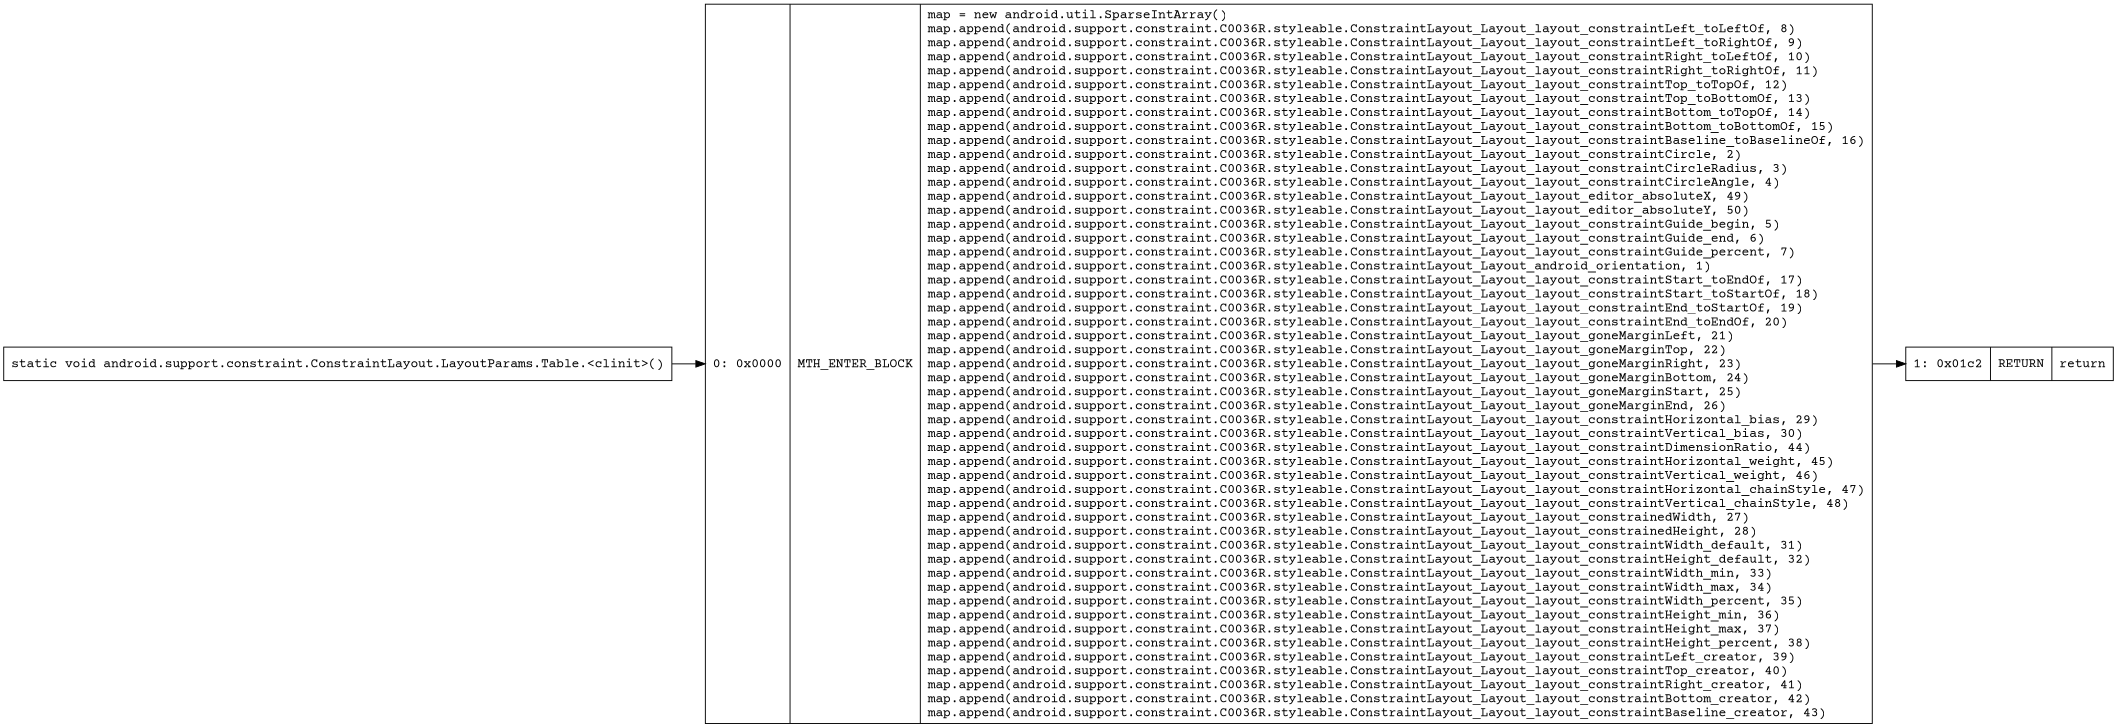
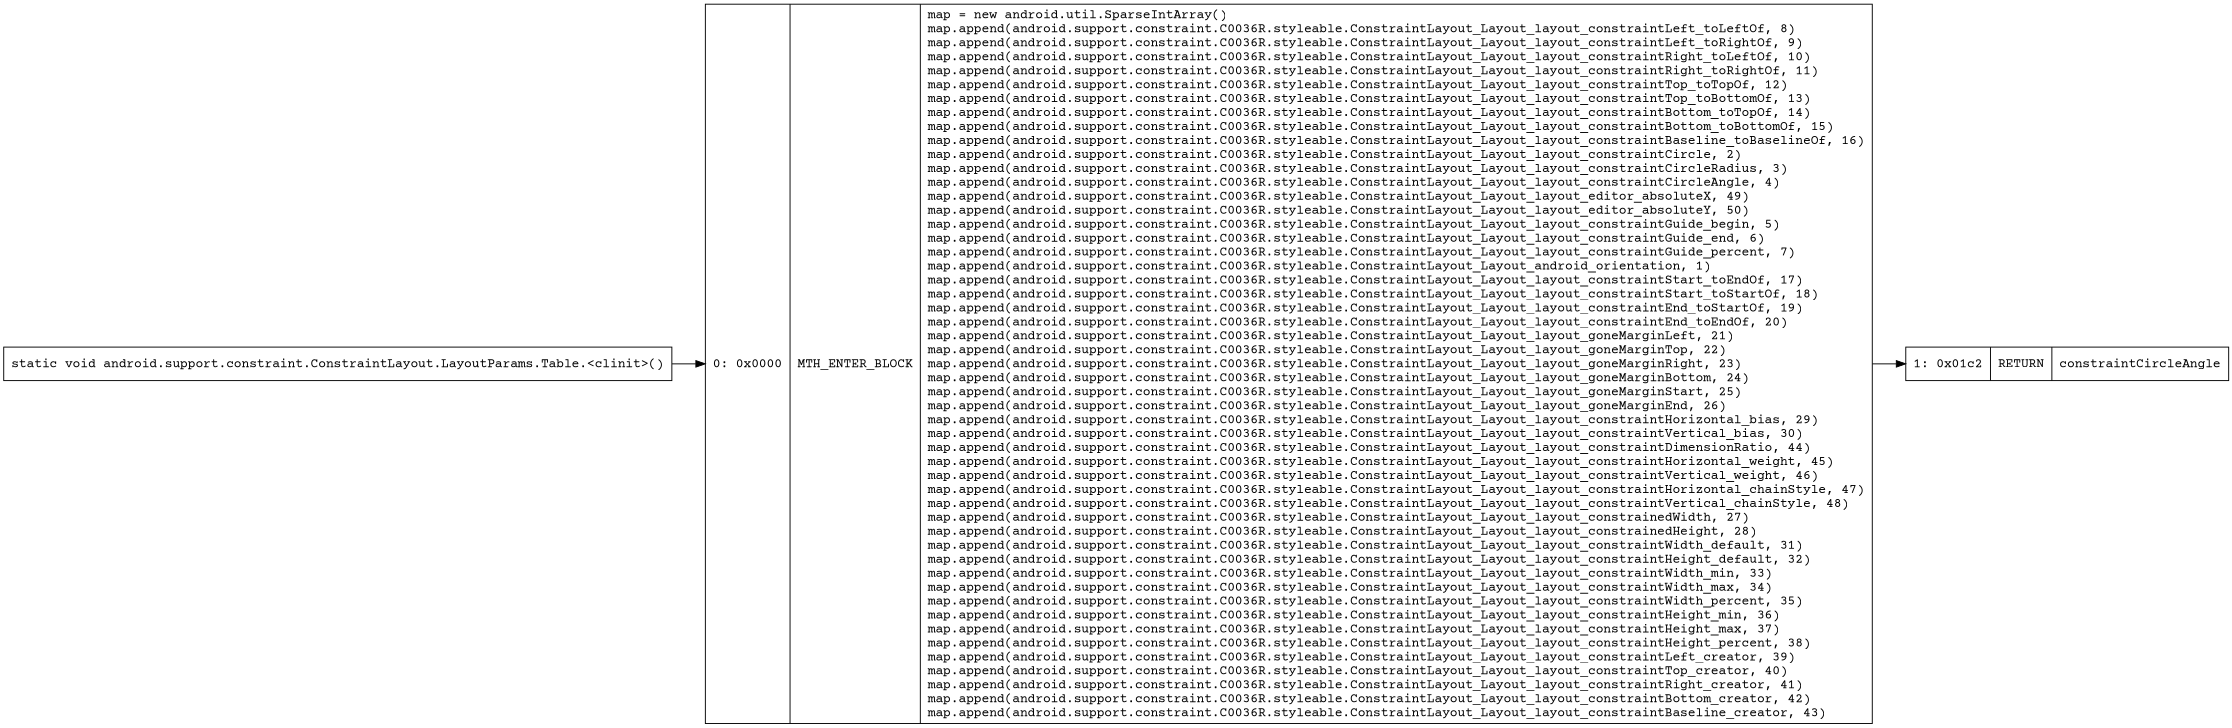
node "1: 0x01c2": text "return" -> "constraintCircleAngle"
